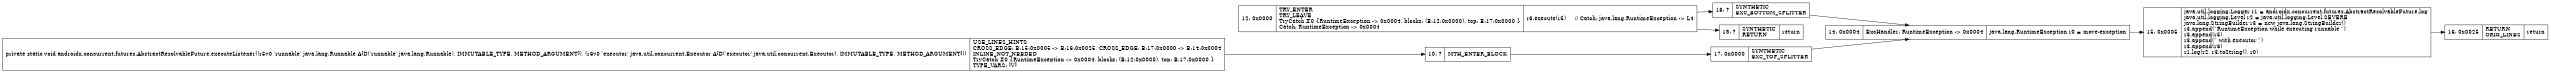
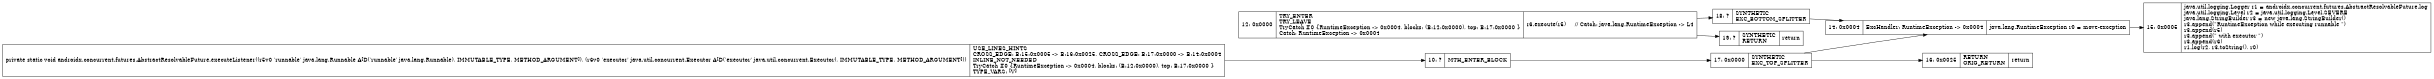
edge "15: 0x0005" -> "16: 0x0025": now "17: 0x0000" -> "16: 0x0025"
node "16: 0x0025": text "ORIG_LINES" -> "ORIG_RETURN"
